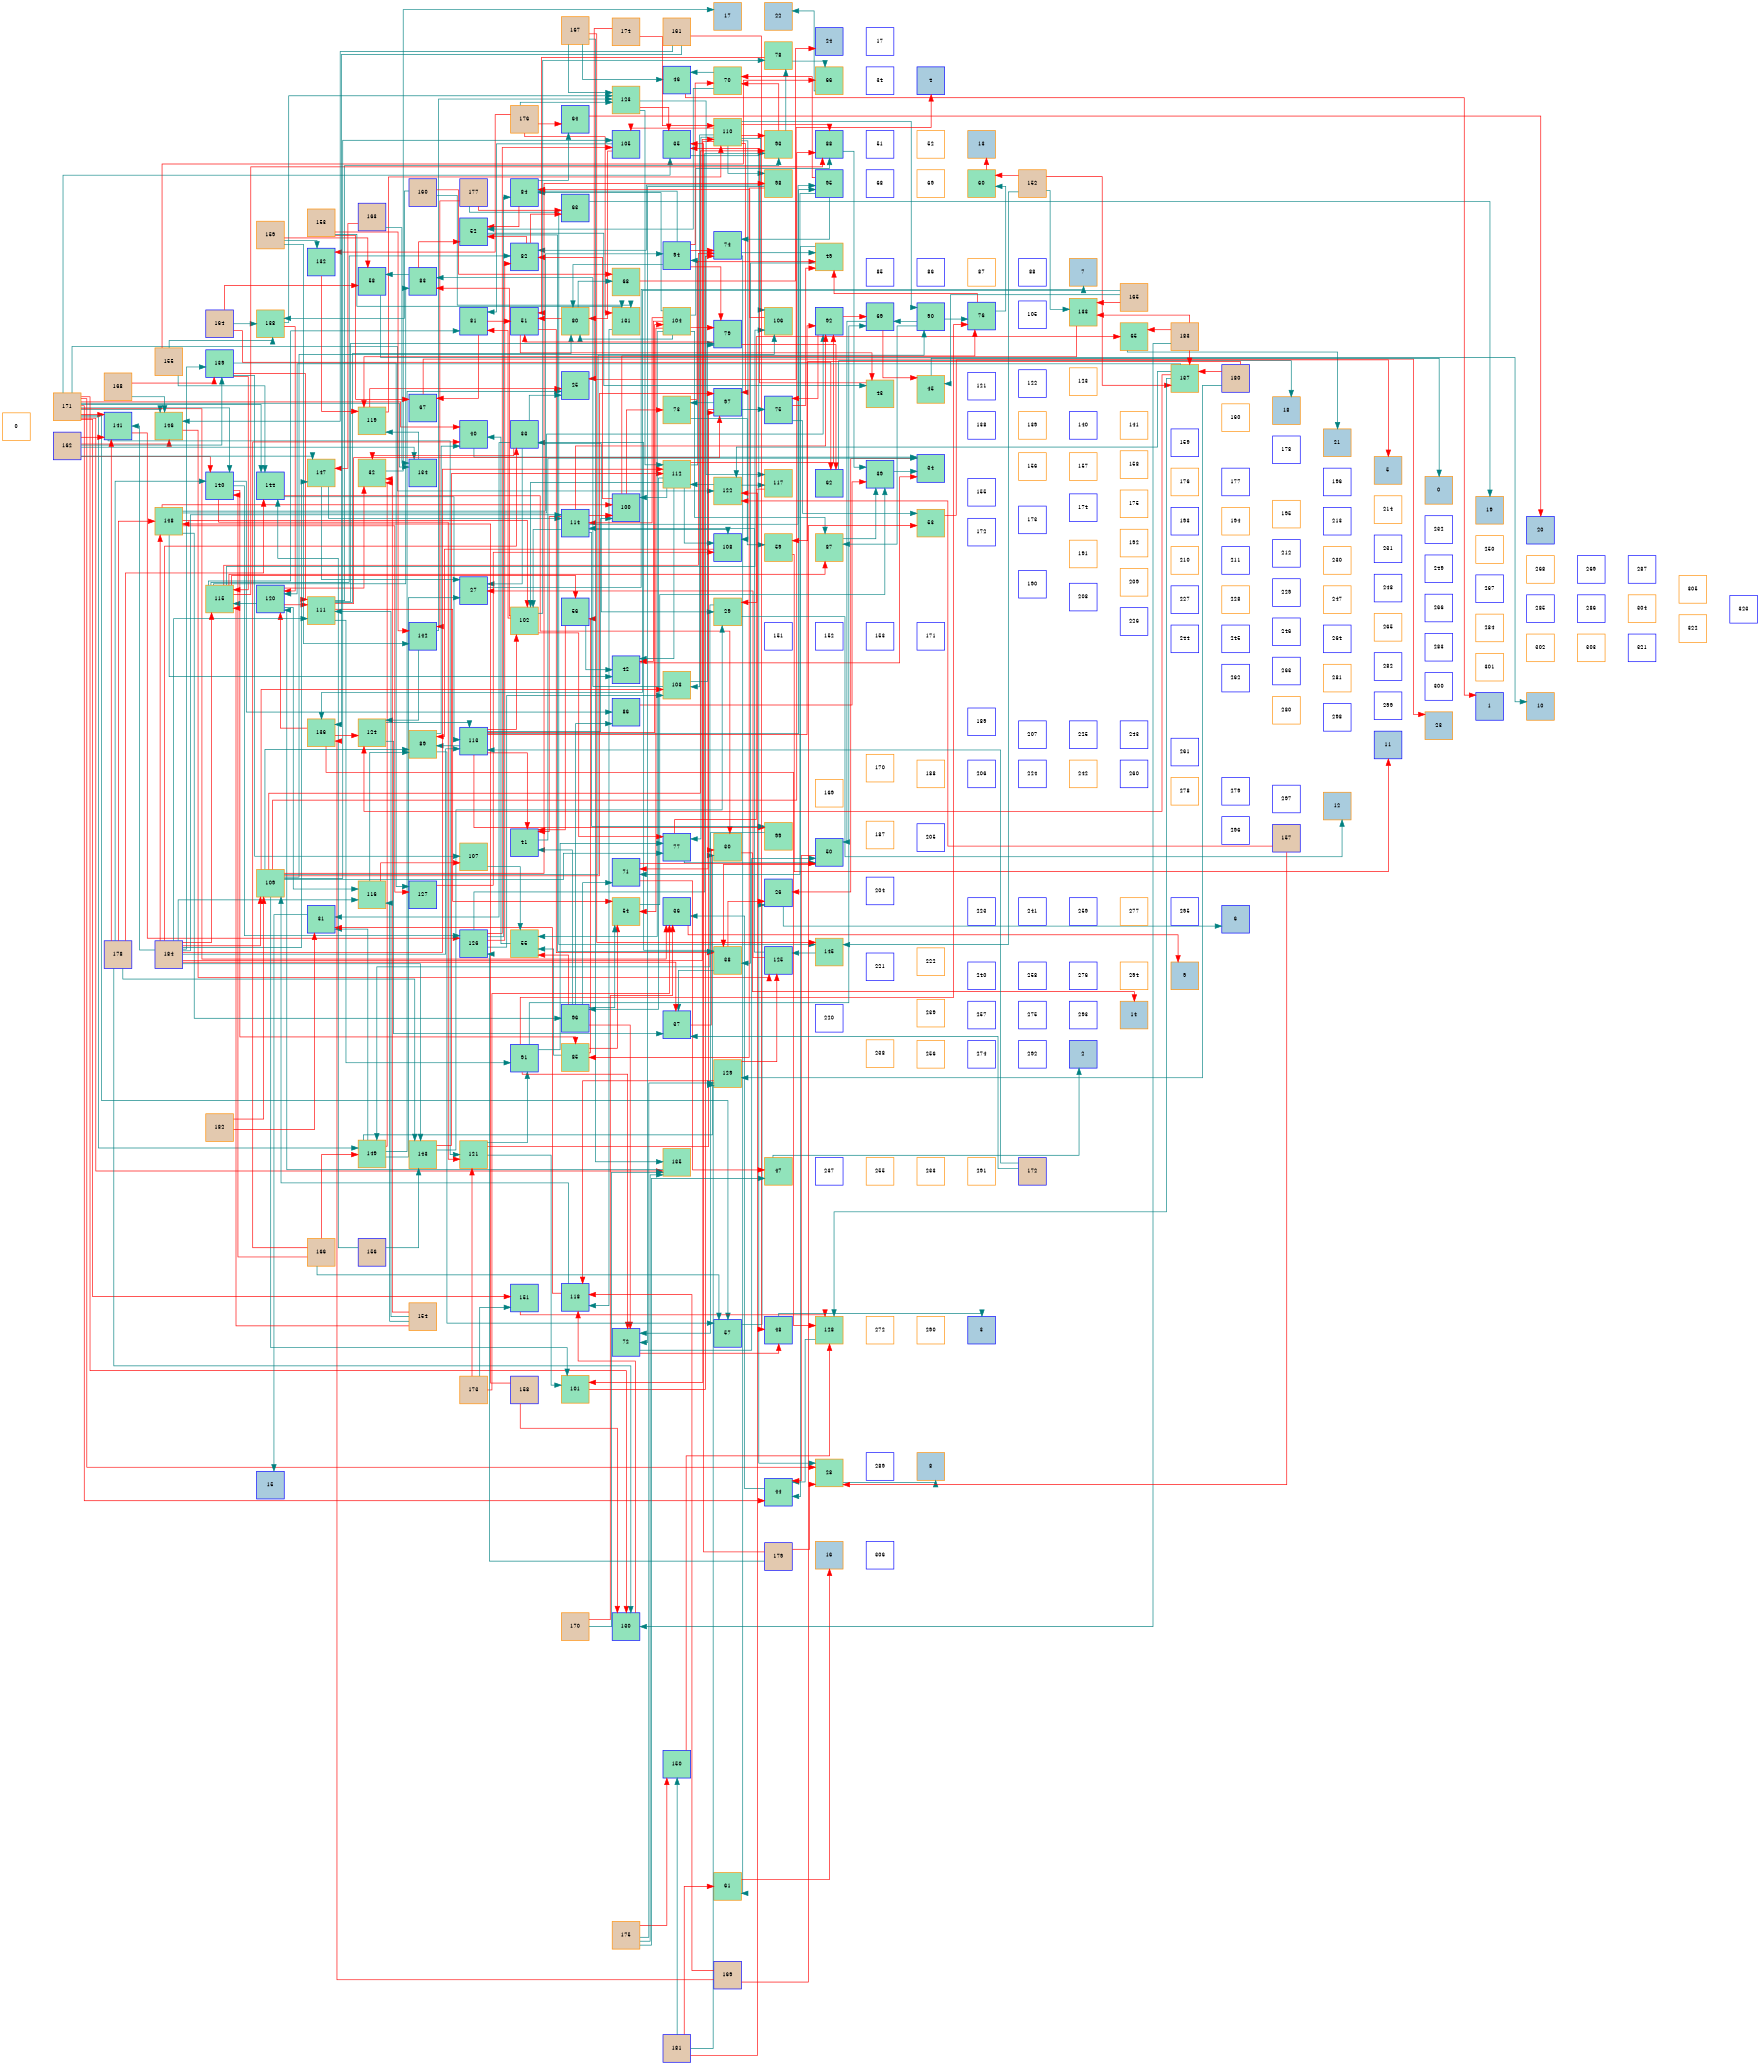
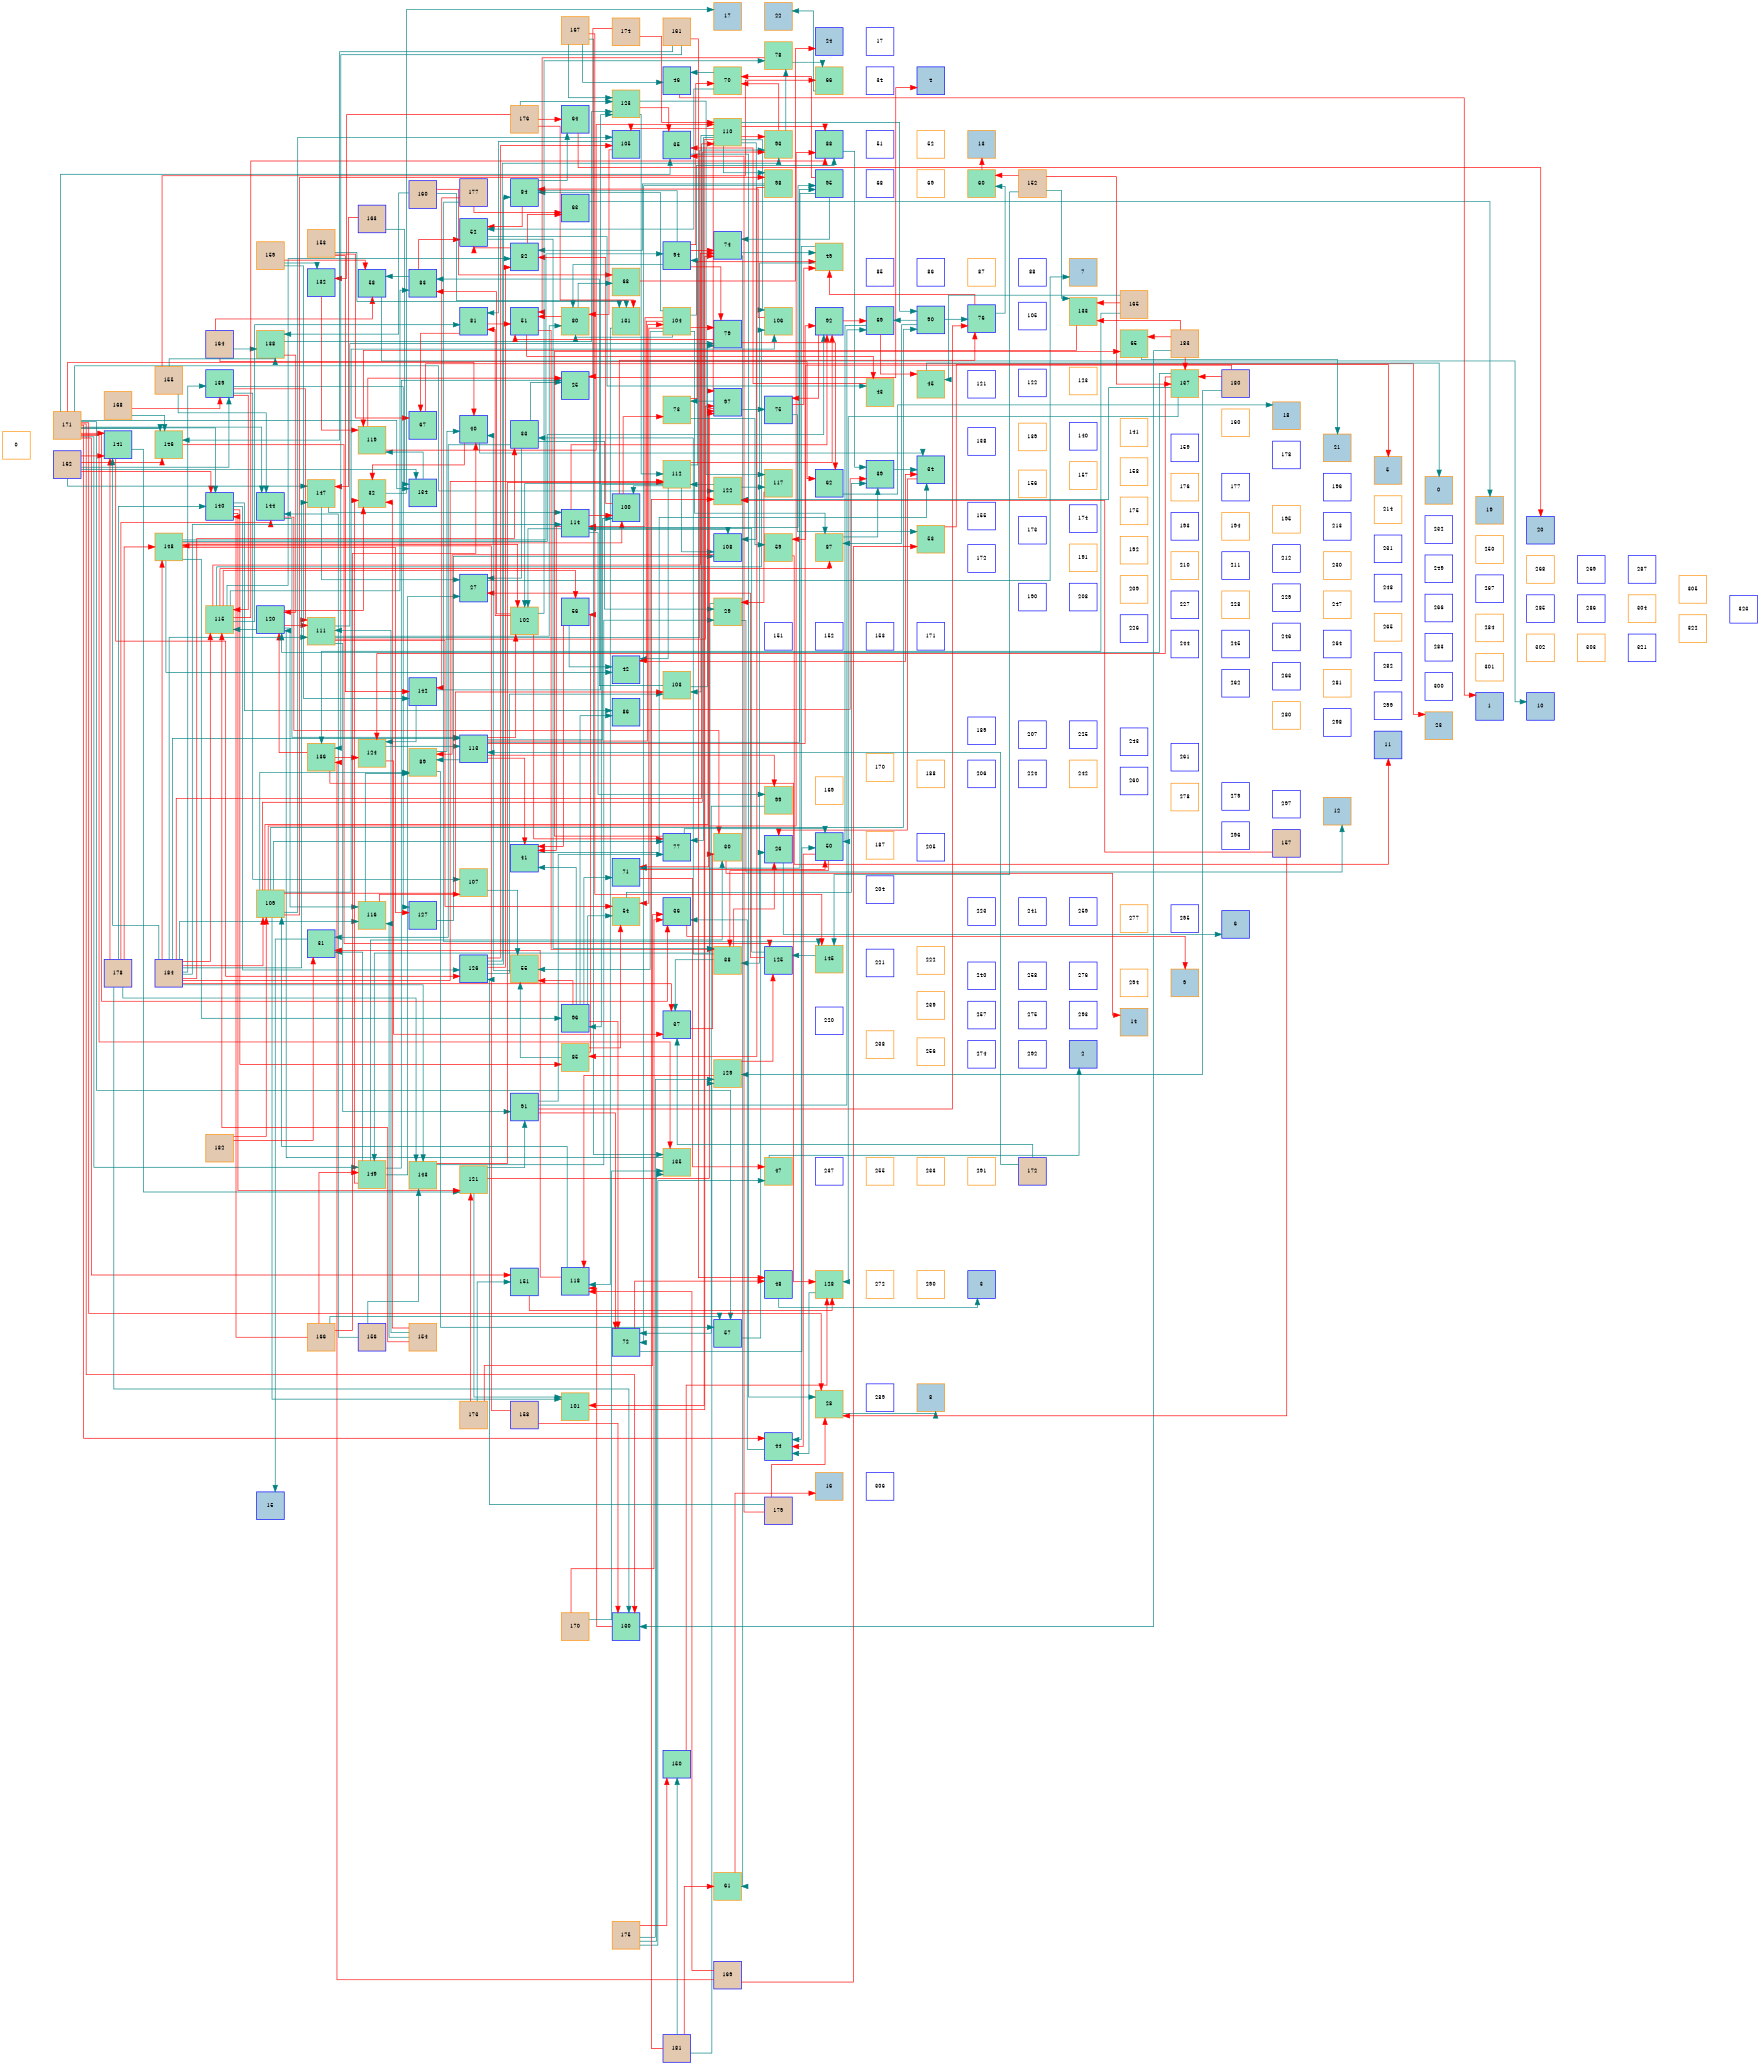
edge "33" -> "32": now "40" -> "32"
edge "127" -> "108": color red -> teal
node "10": color darkorange -> blue
edge "124" -> "37": color teal -> red
